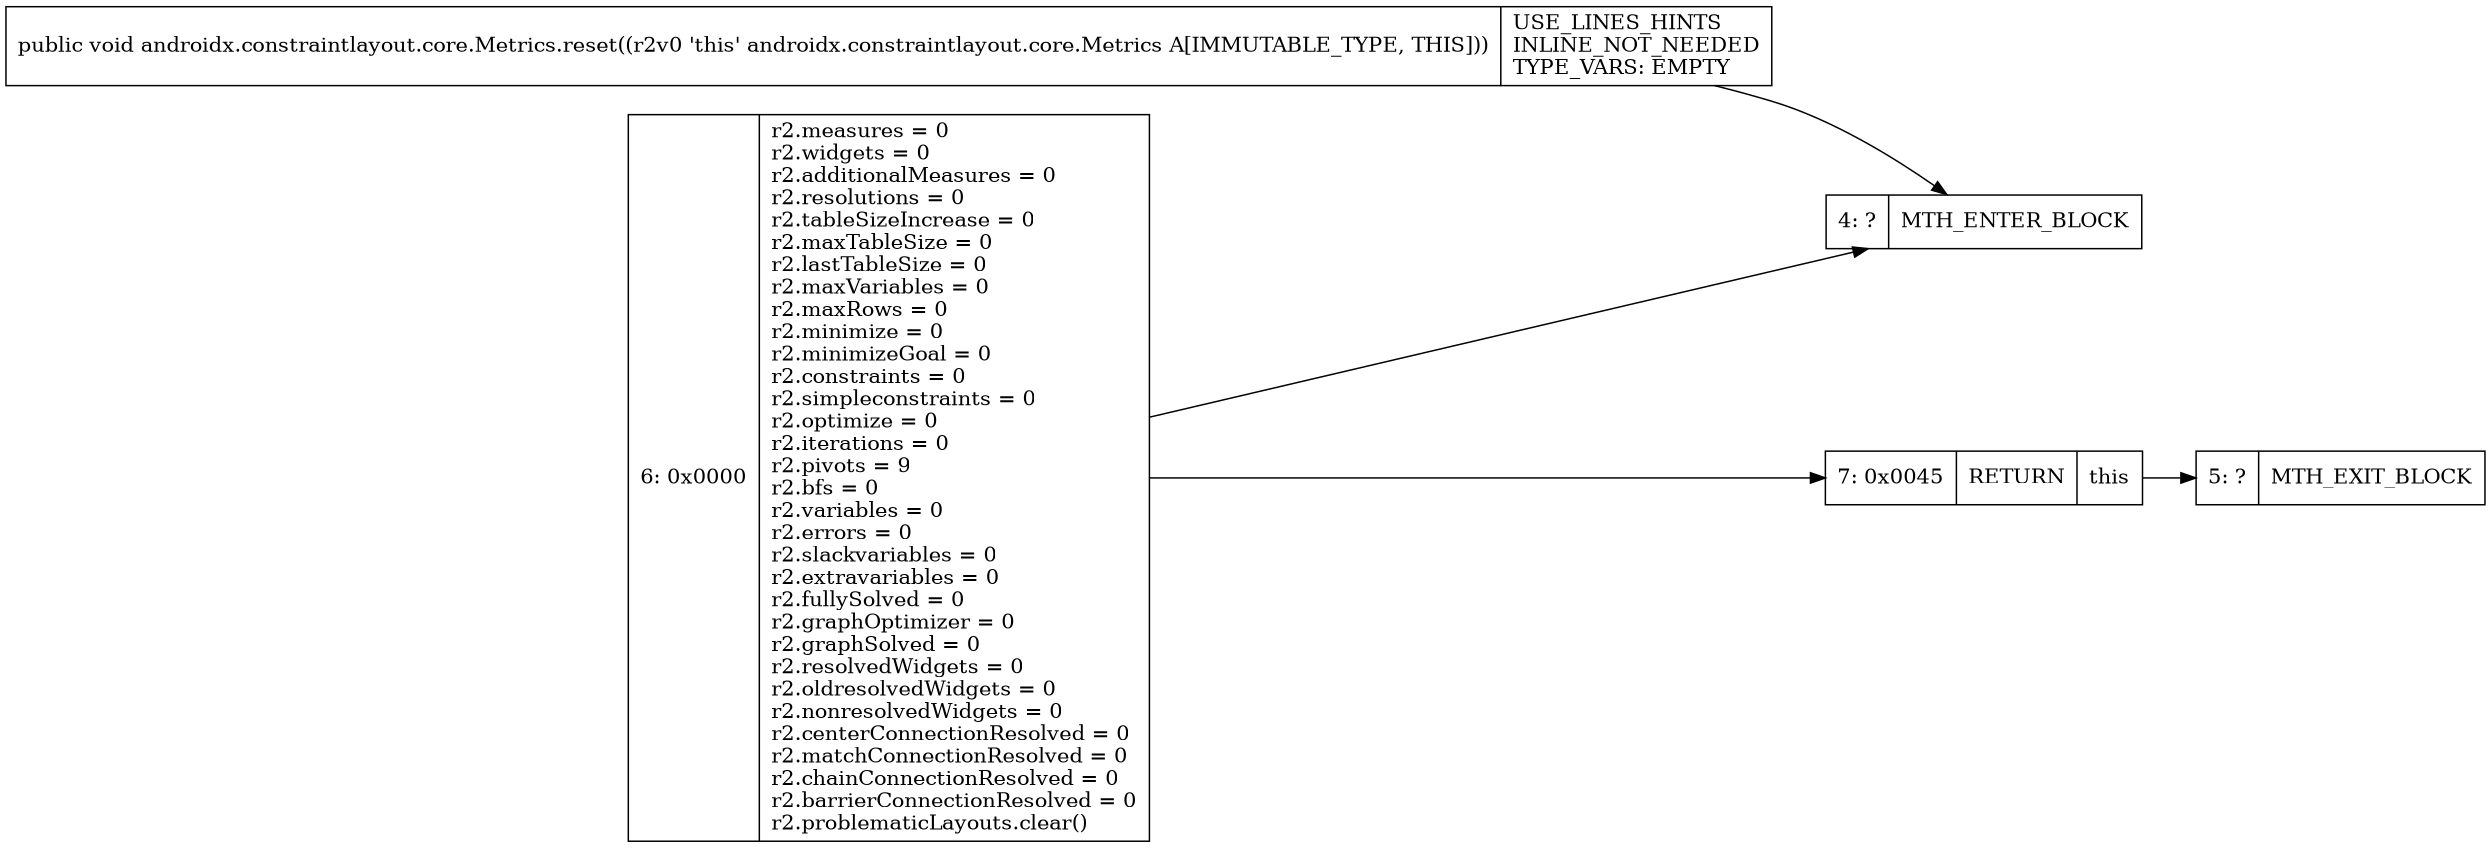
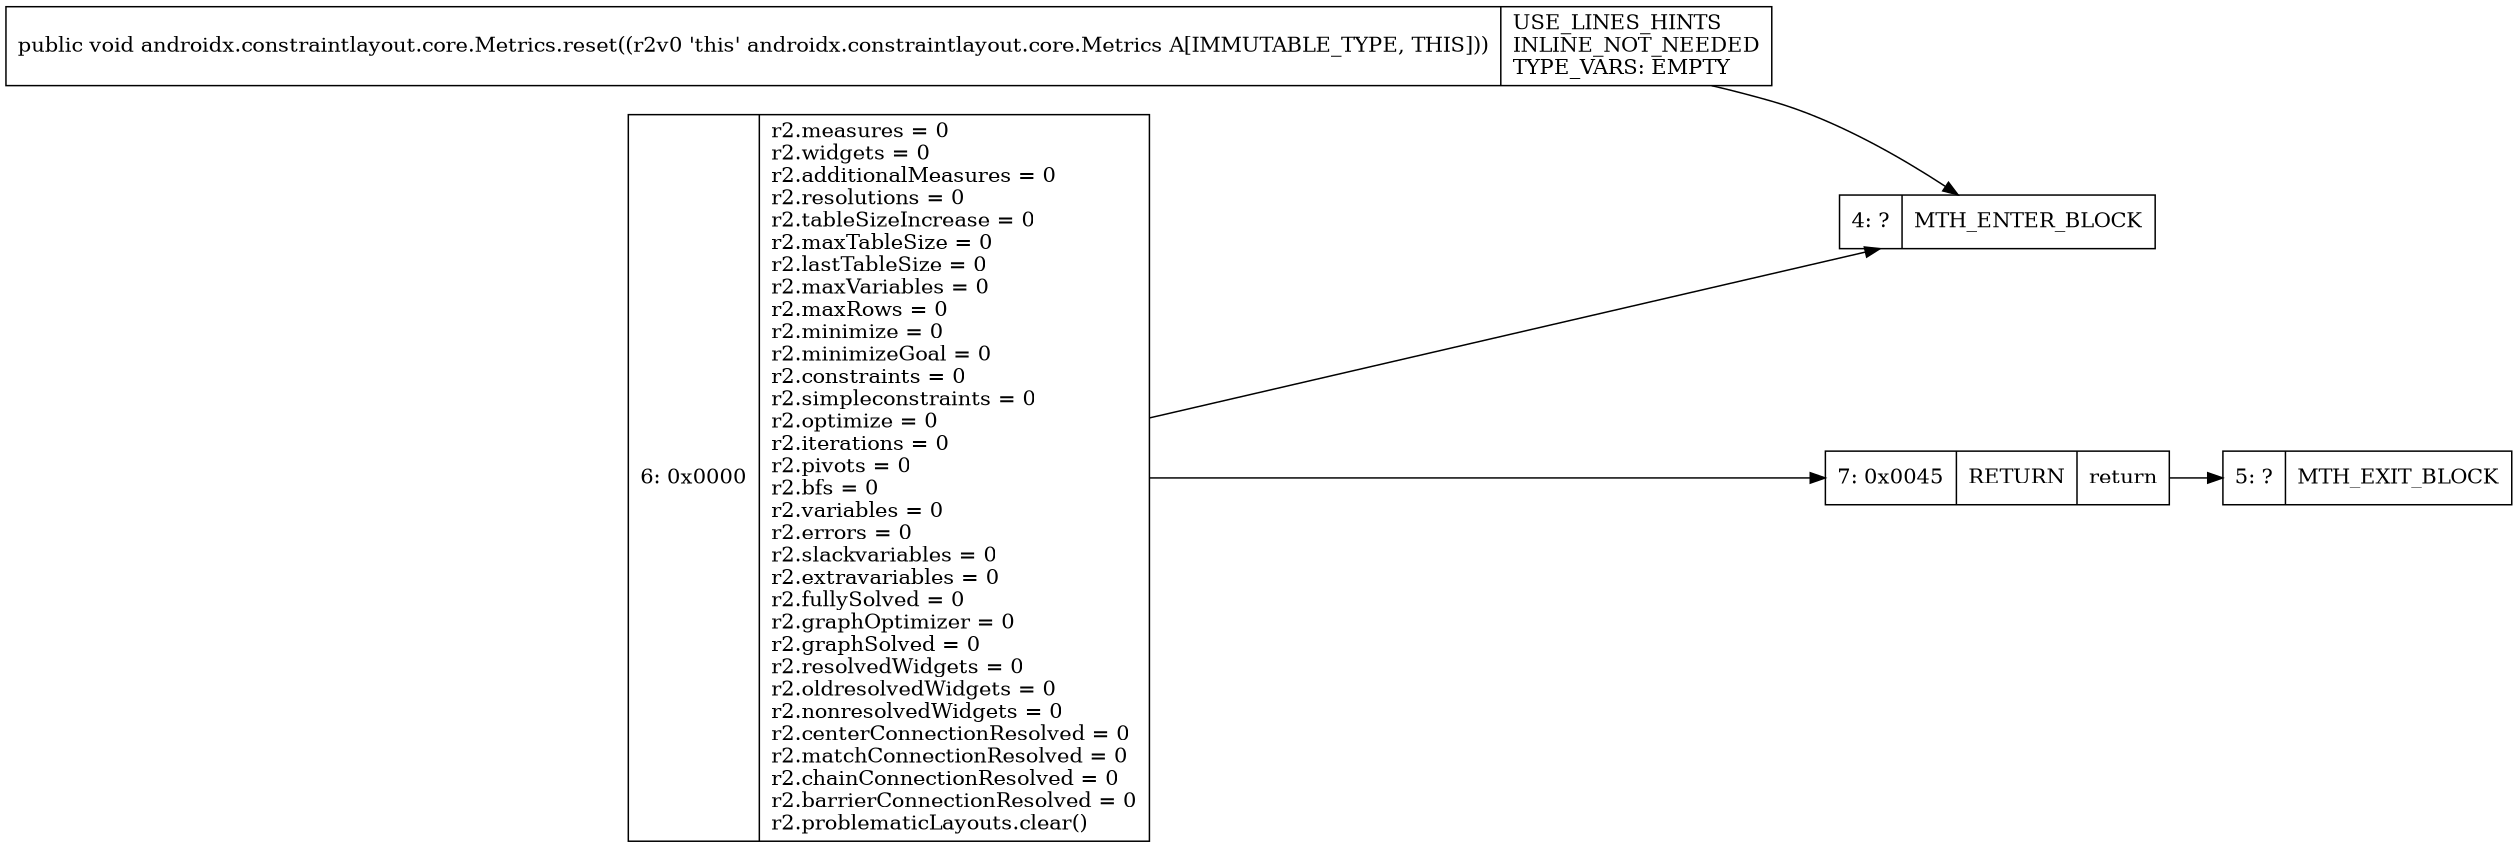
node "6: 0x0000": text "r2.pivots = 9" -> "r2.pivots = 0"
node "7: 0x0045": text "this" -> "return"
